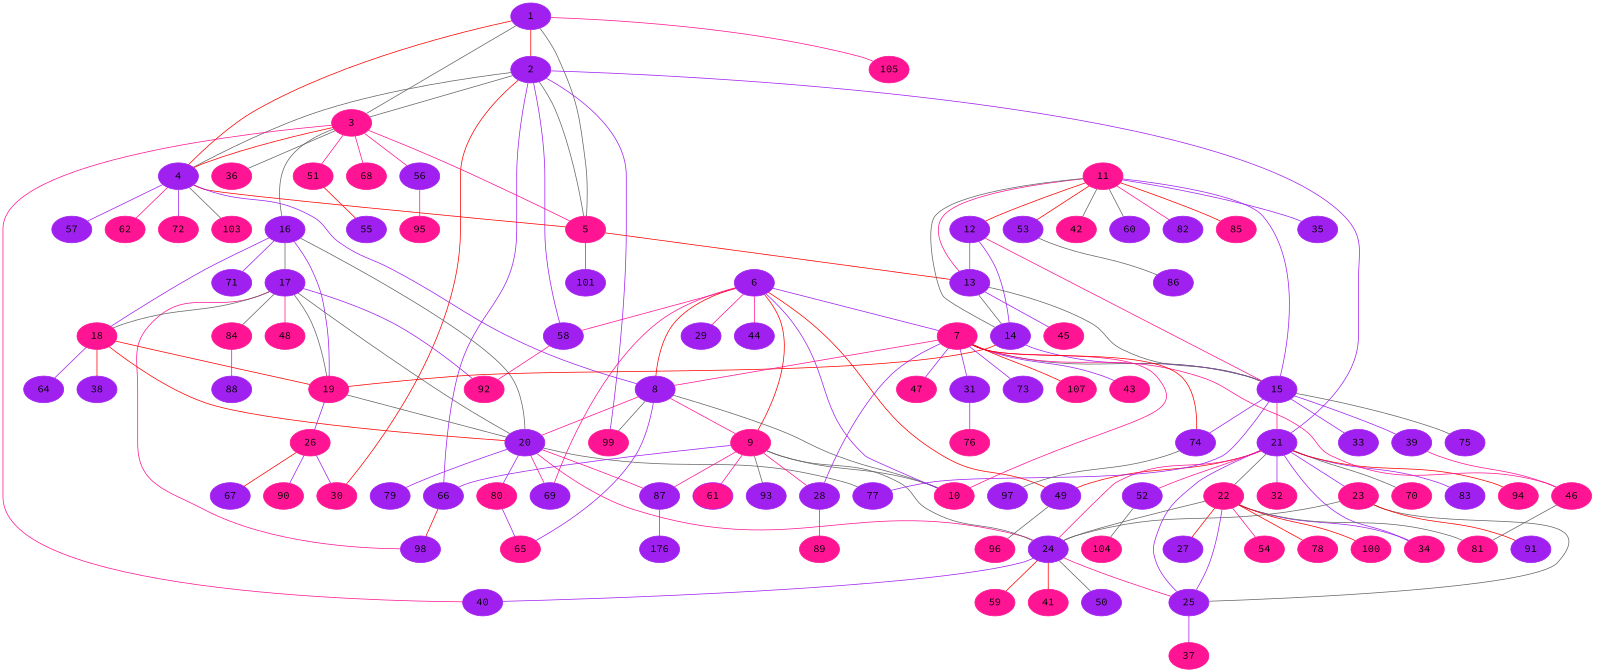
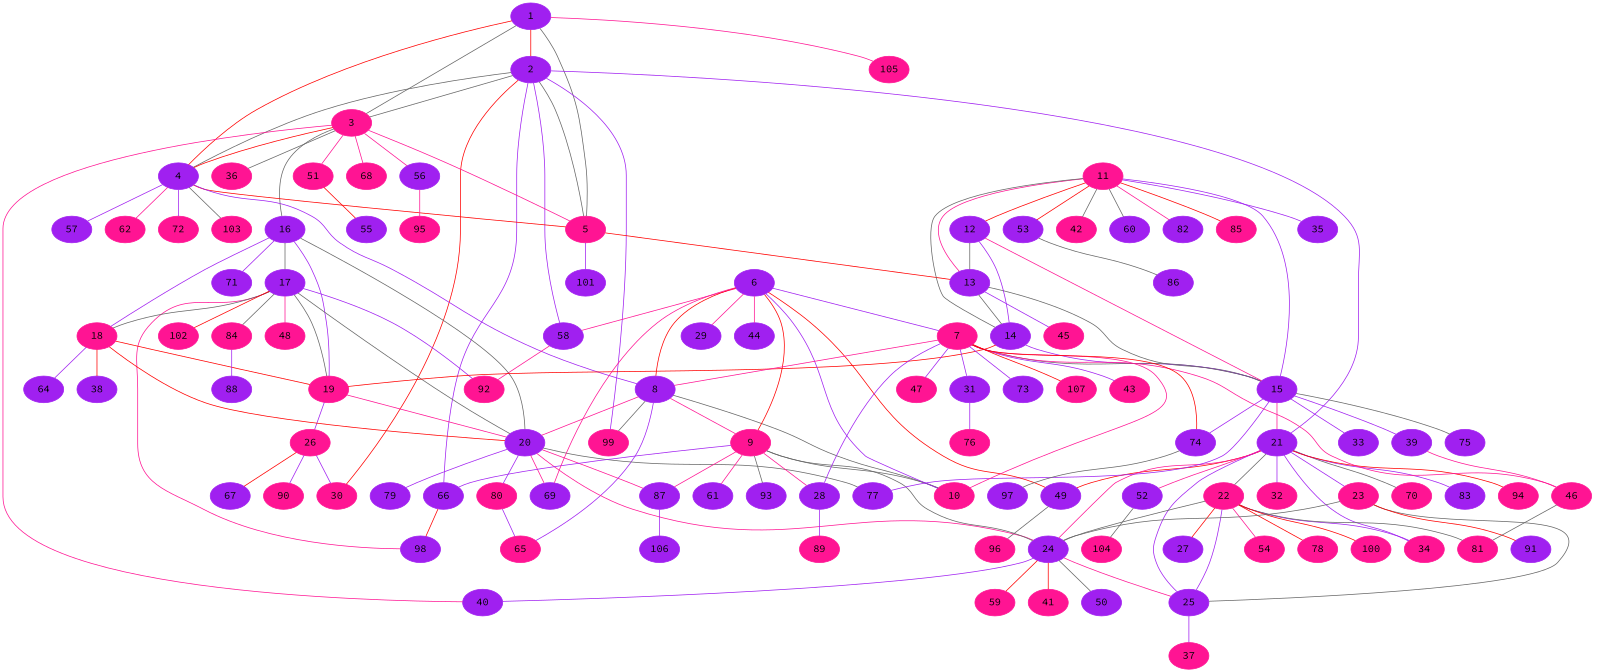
node "102": added
edge "19" -- "20": color gray40 -> deeppink
node "61": fillcolor deeppink -> purple
node "176": label "176" -> "106"
